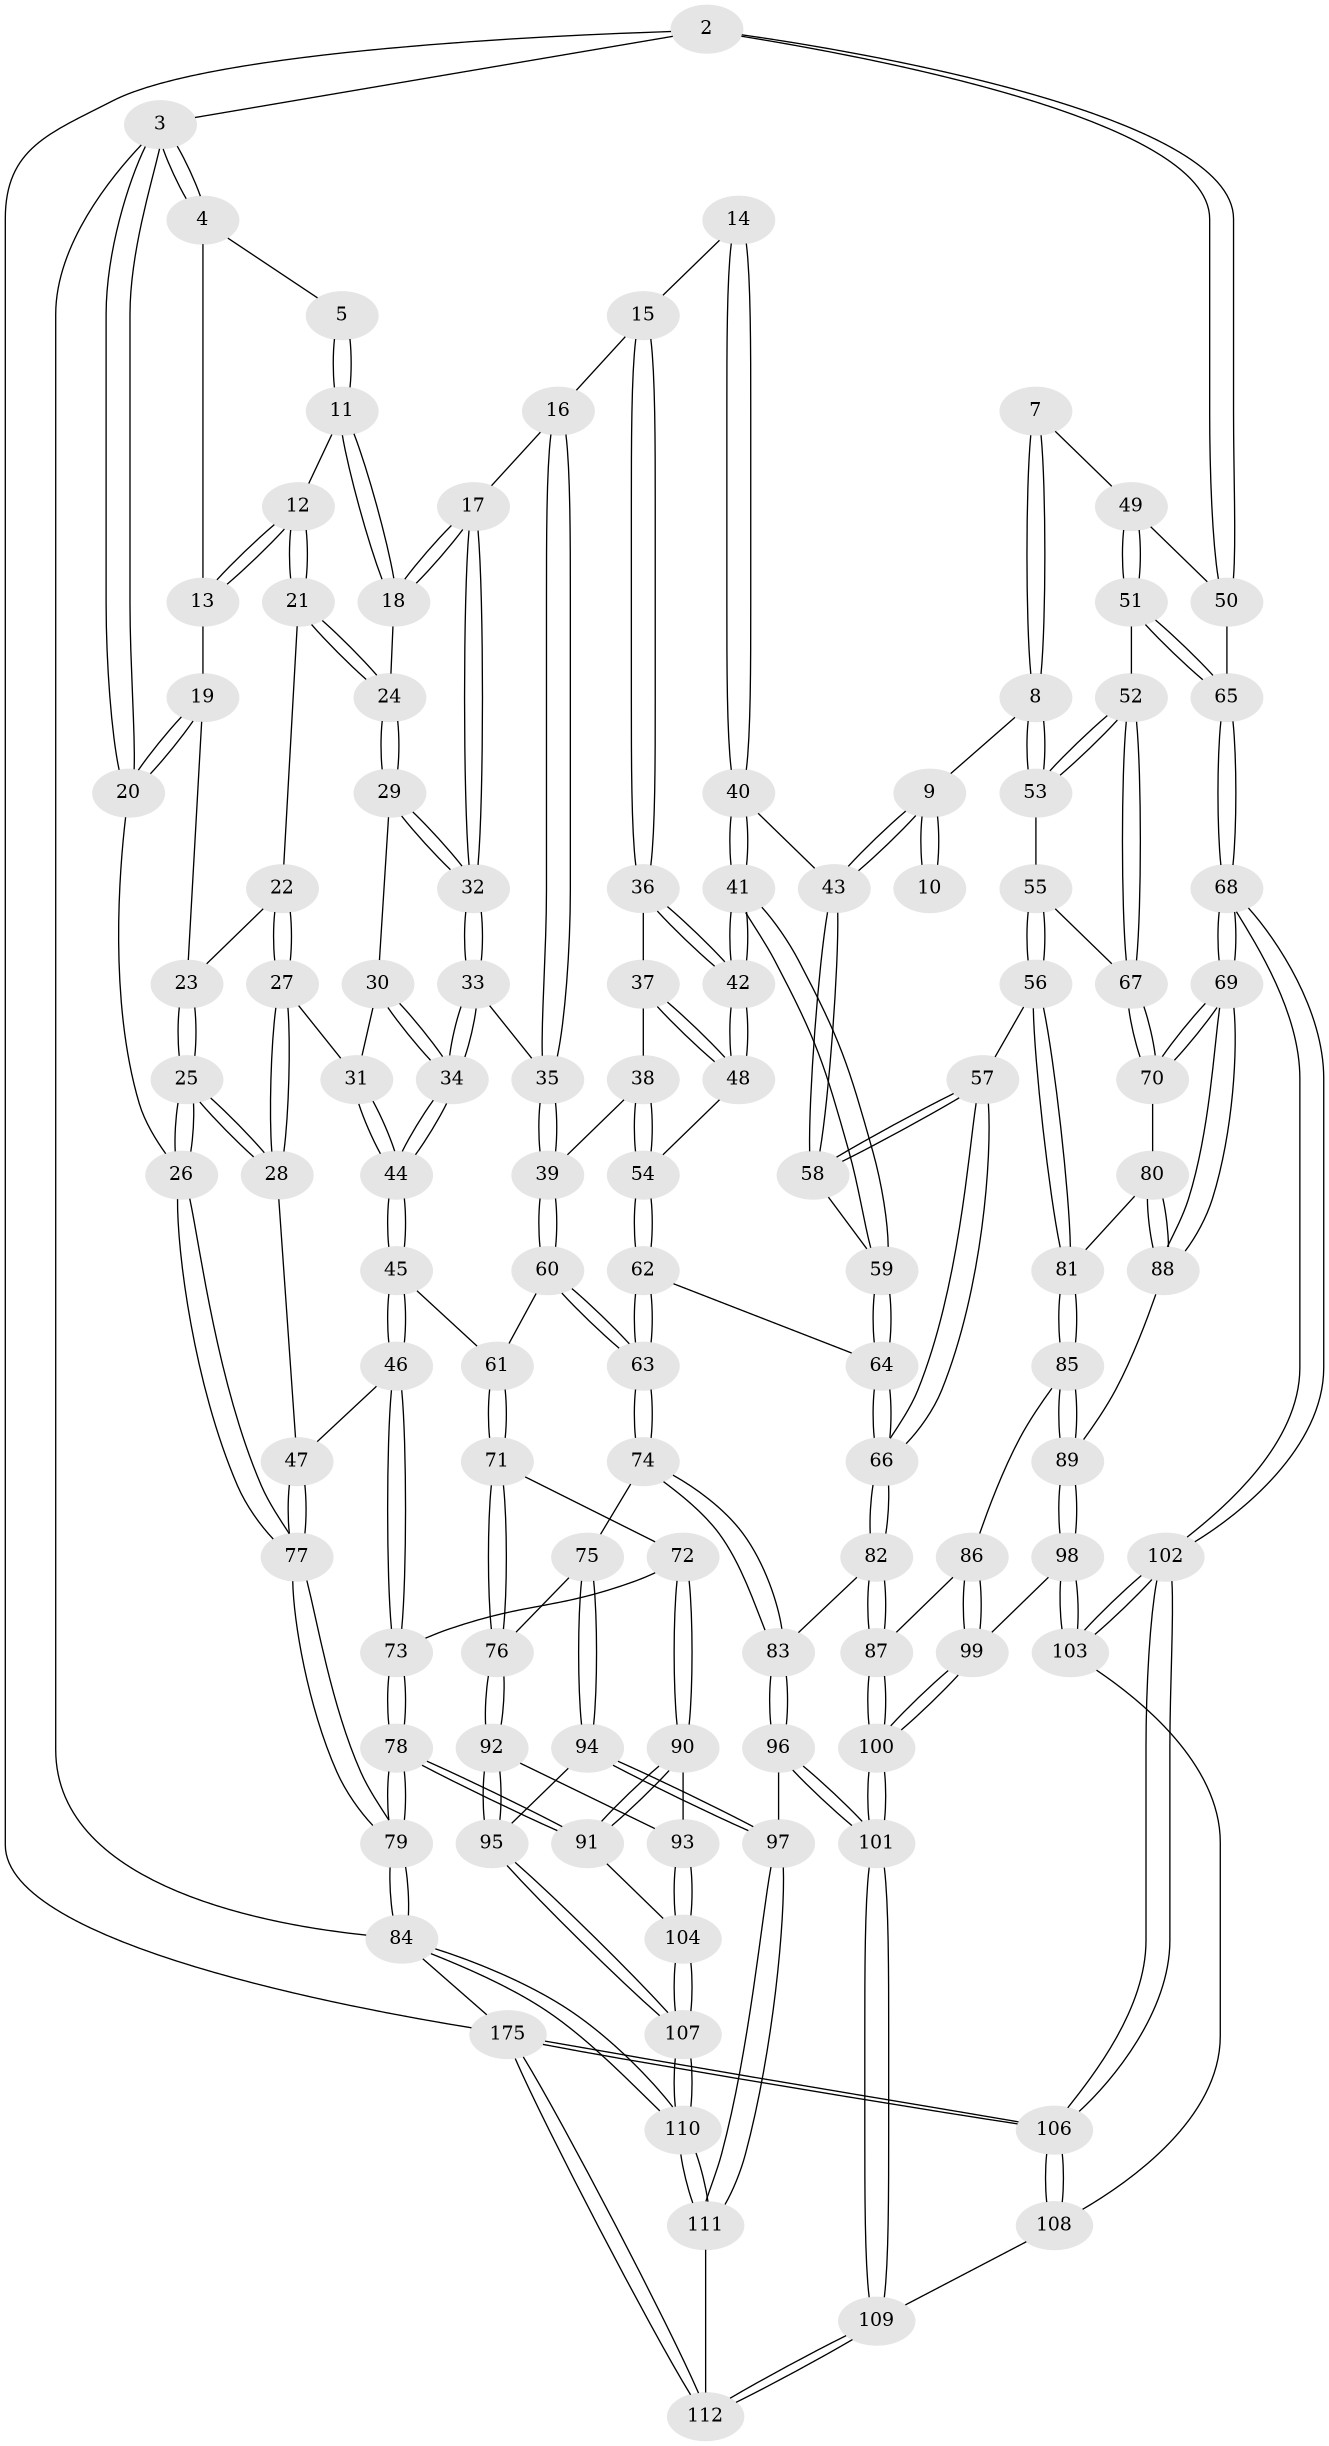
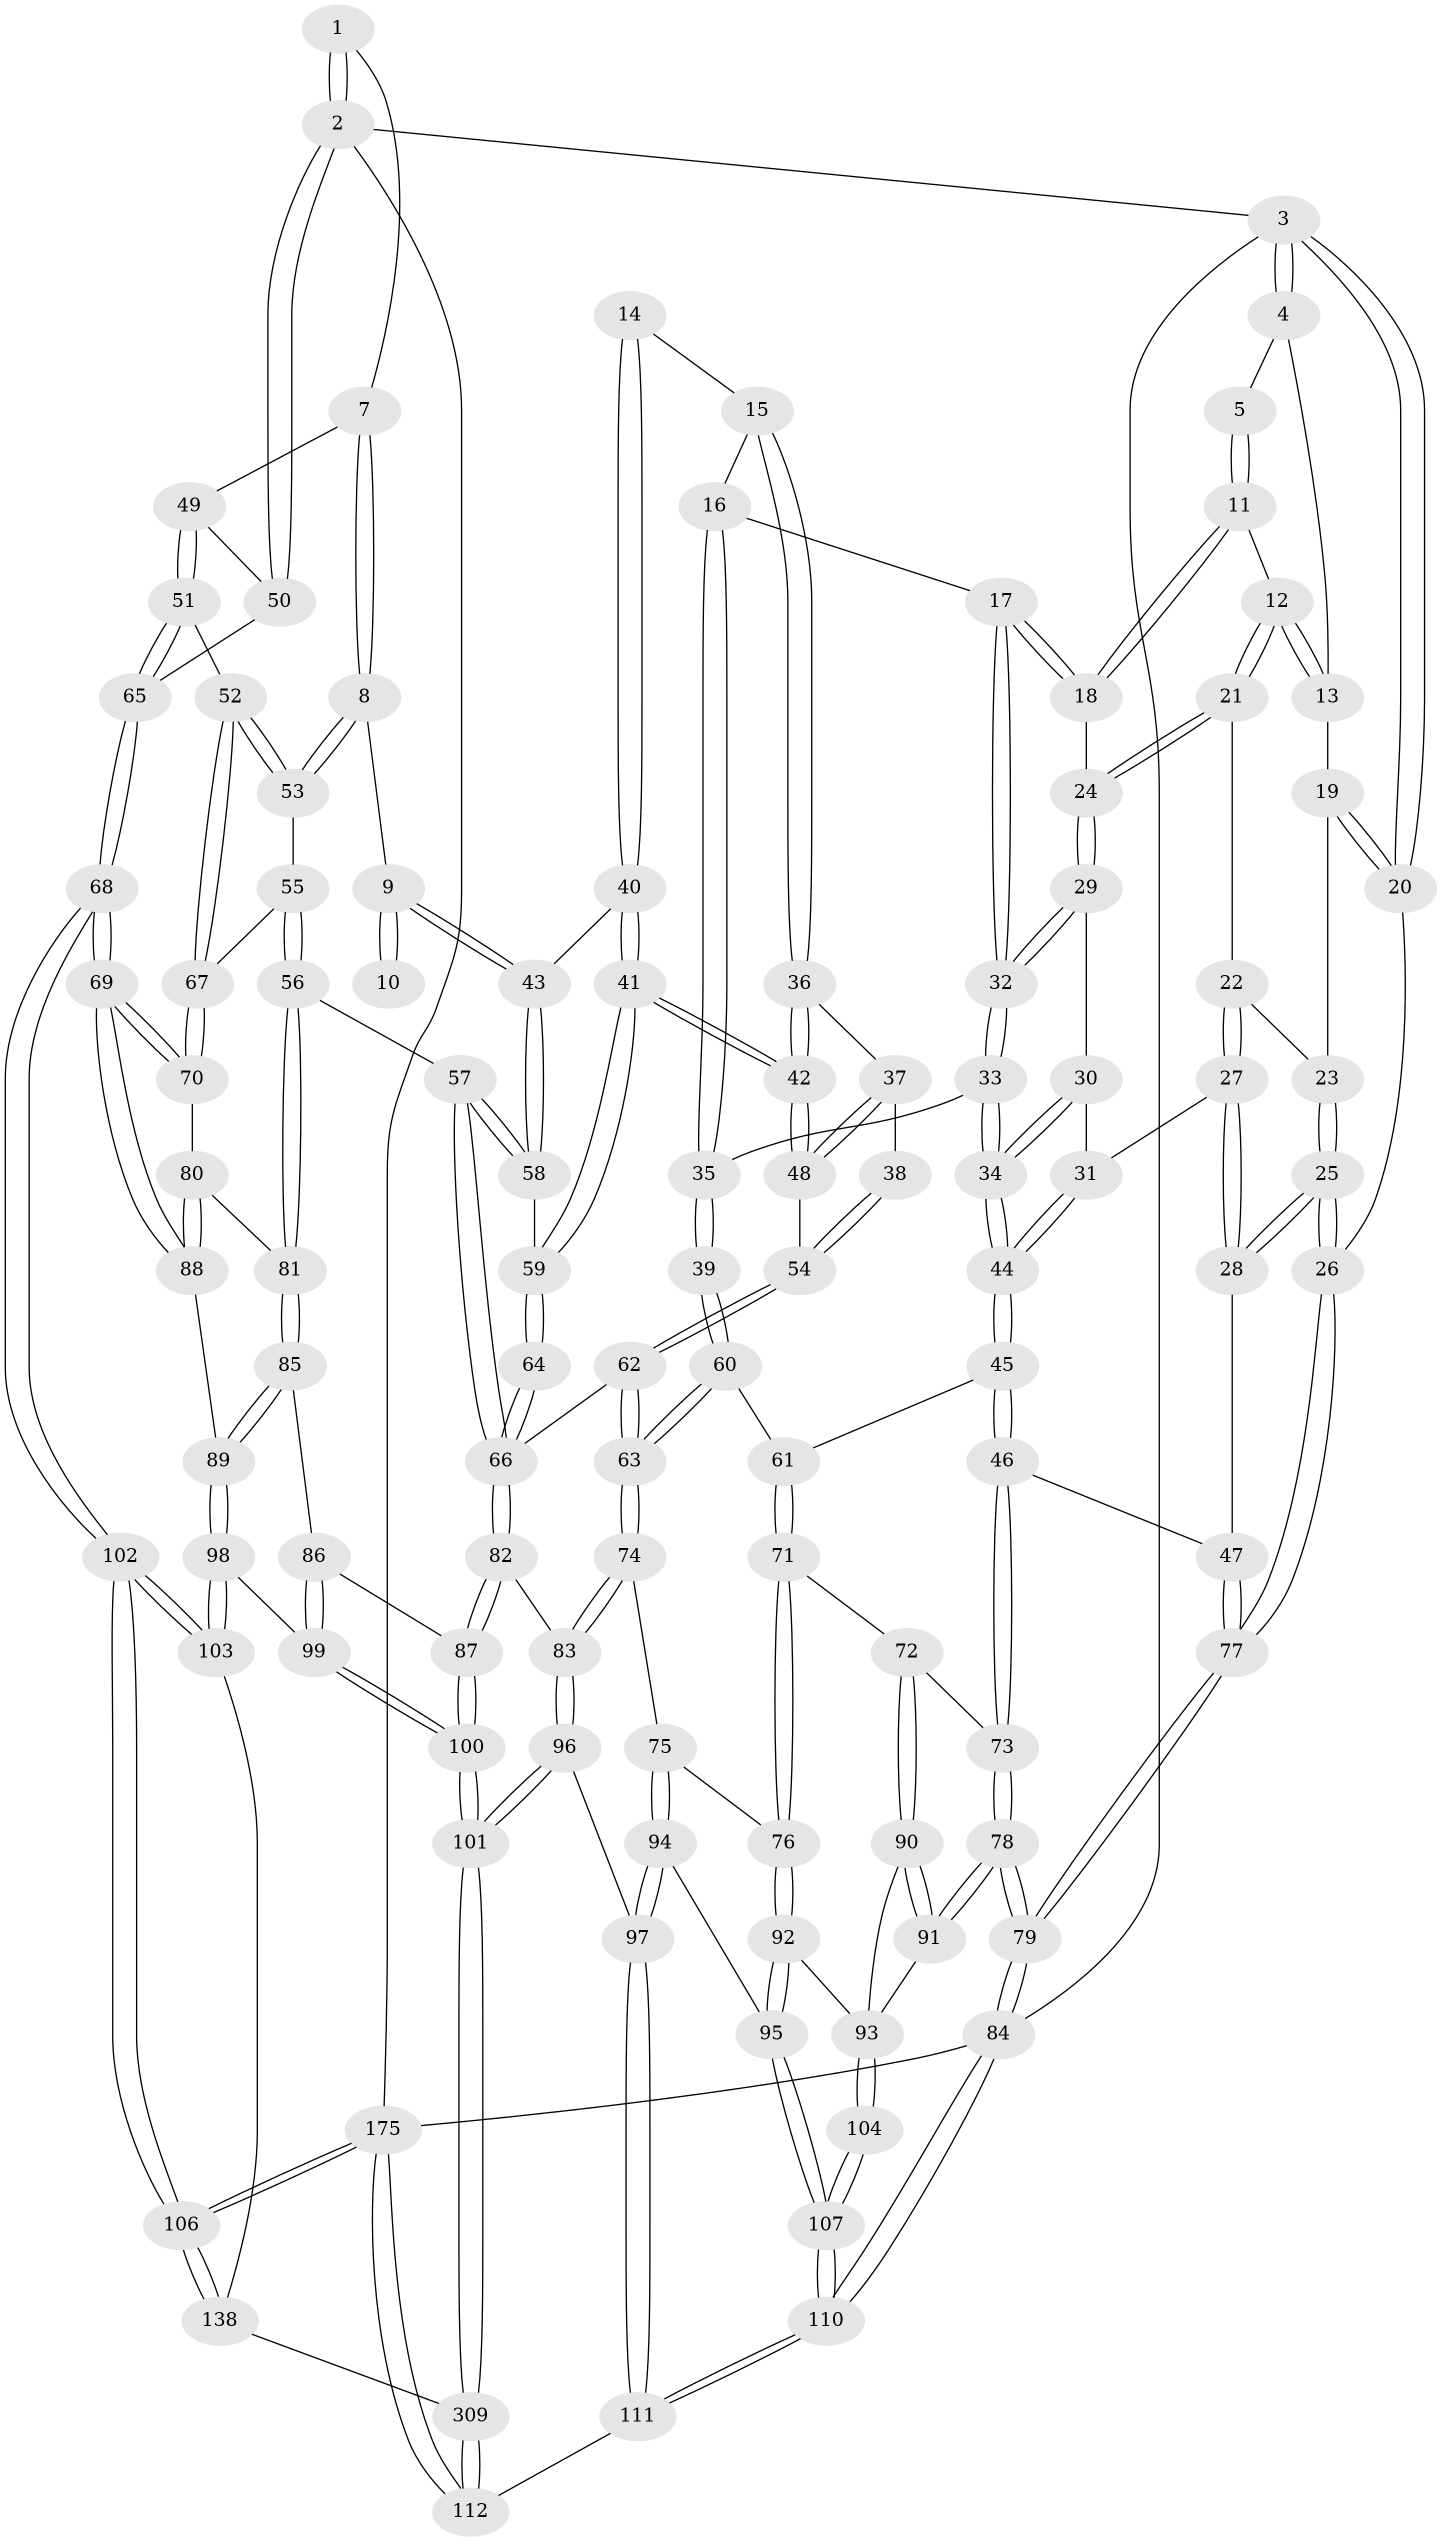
node "1": added
edge "38" -- "39": removed
edge "62" -- "64": now "62" -- "66"
edge "91" -- "104": now "91" -- "93"
node "108": label "108" -> "138"
node "109": label "109" -> "309"
